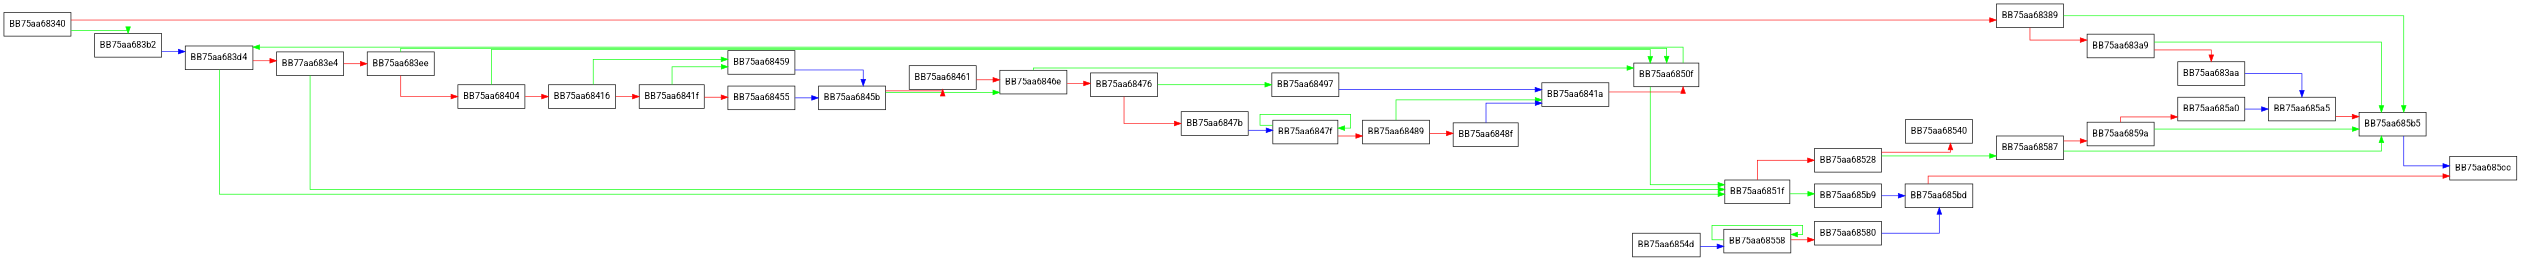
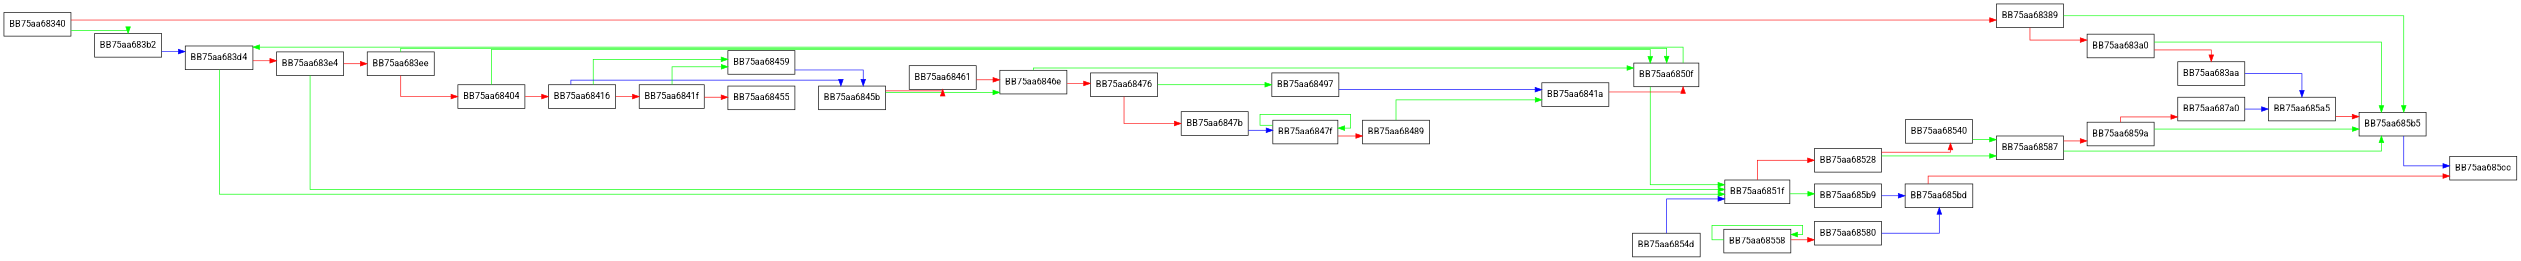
node "BB75aa683a9": label "BB75aa683a9" -> "BB75aa683a0"
node "BB77aa683e4": label "BB77aa683e4" -> "BB75aa683e4"
edge "BB75aa68455" -> "BB75aa6845b": now "BB75aa68416" -> "BB75aa6845b"
node "BB75aa685a0": label "BB75aa685a0" -> "BB75aa687a0"
node "BB75aa6848f": removed
edge "BB75aa68540" -> "BB75aa68587": added
edge "BB75aa6854d" -> "BB75aa68558": now "BB75aa6854d" -> "BB75aa6851f"
